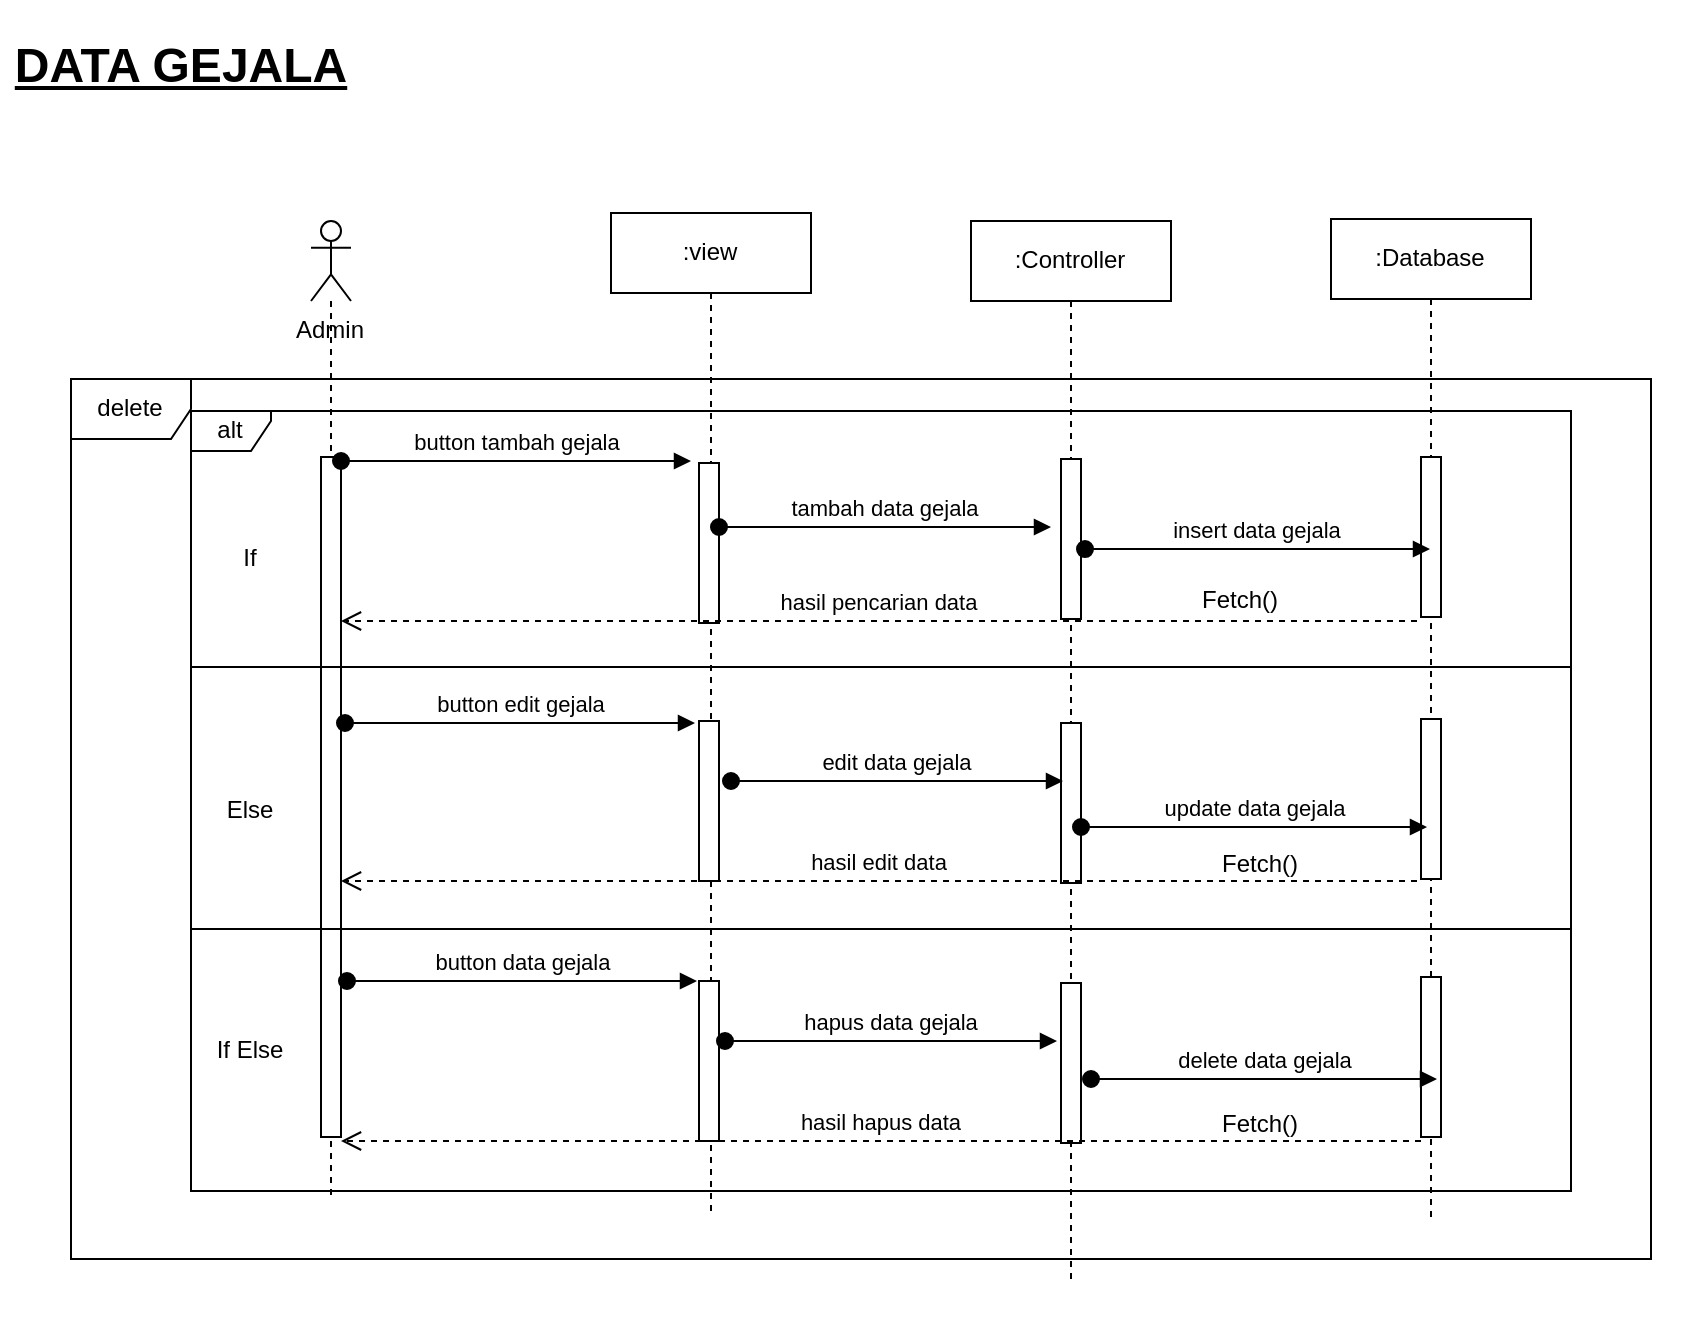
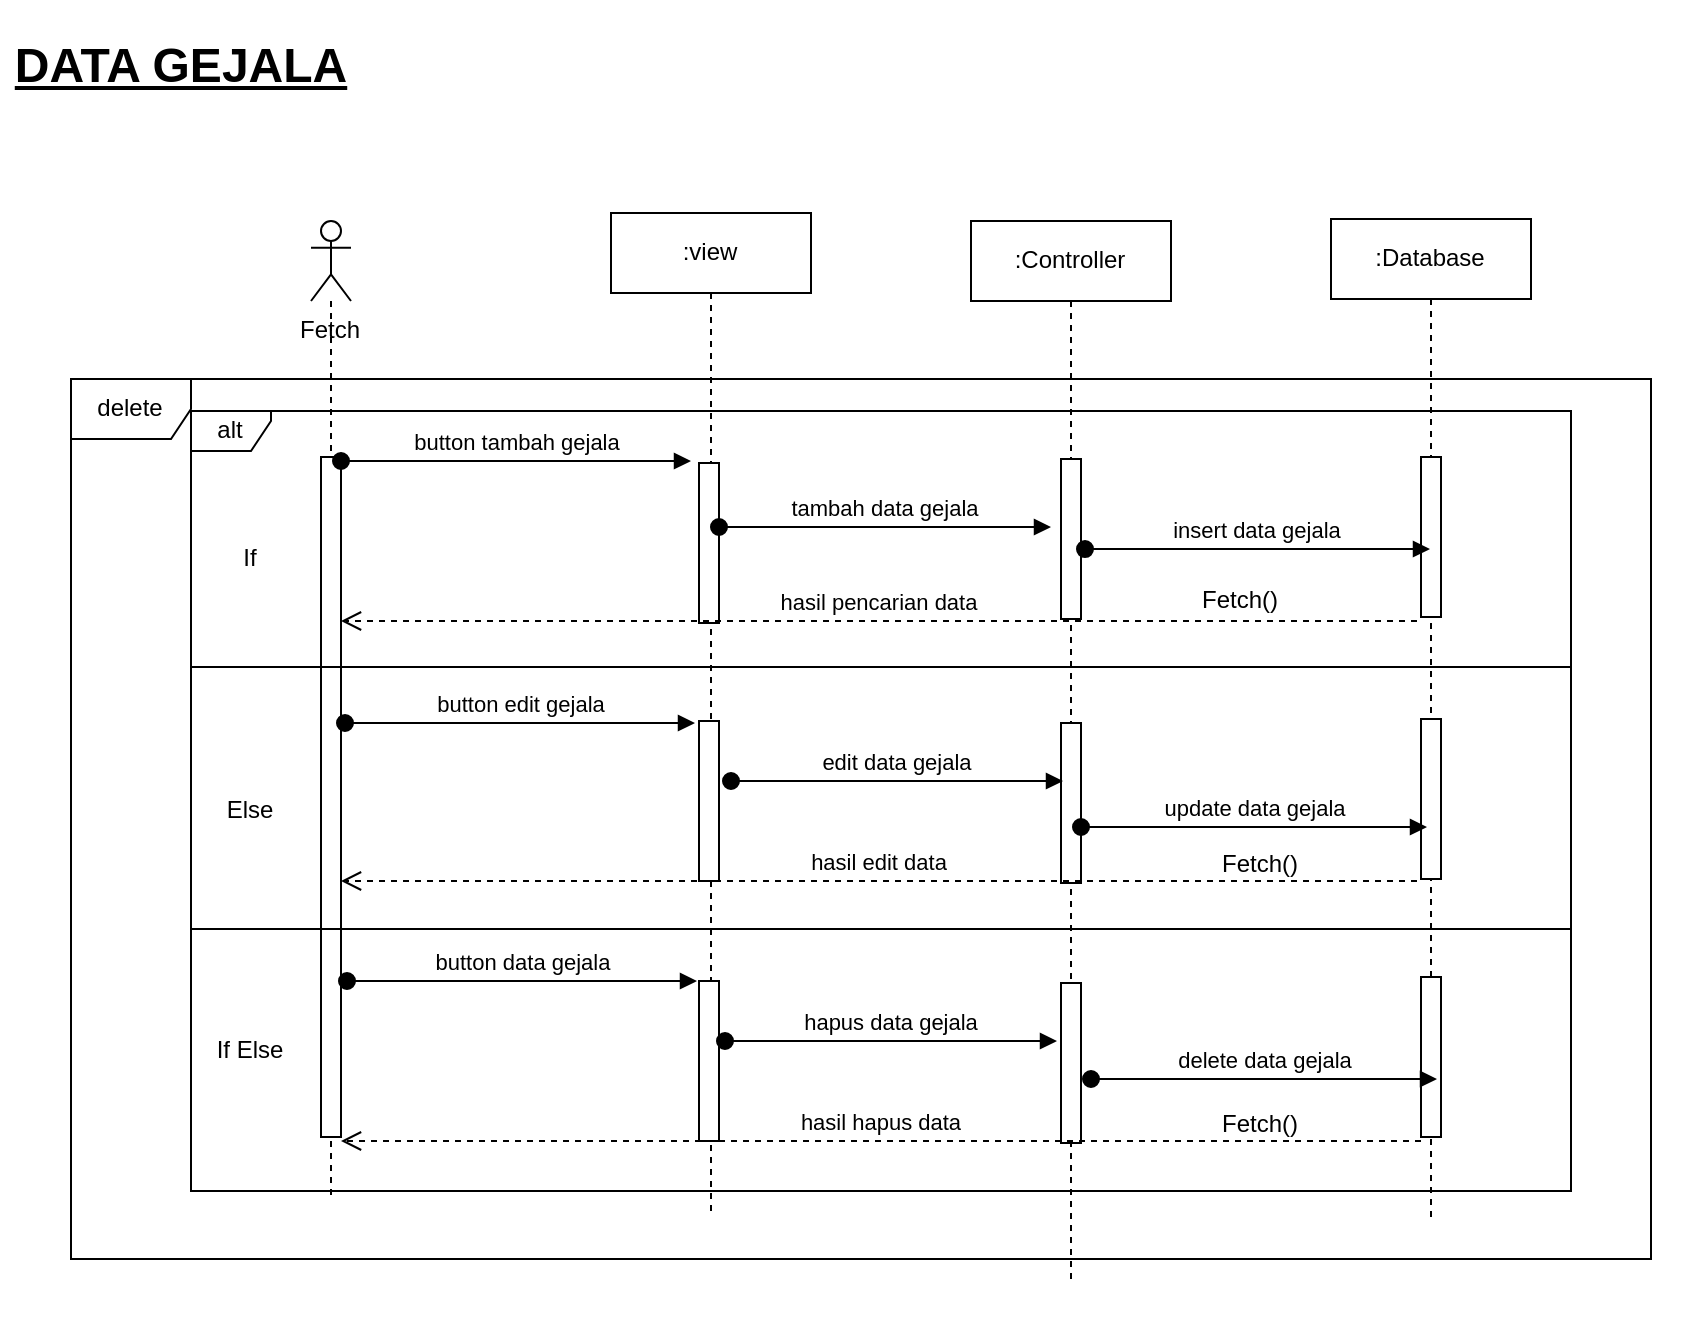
node "Admin": label "Admin" -> "Fetch"
